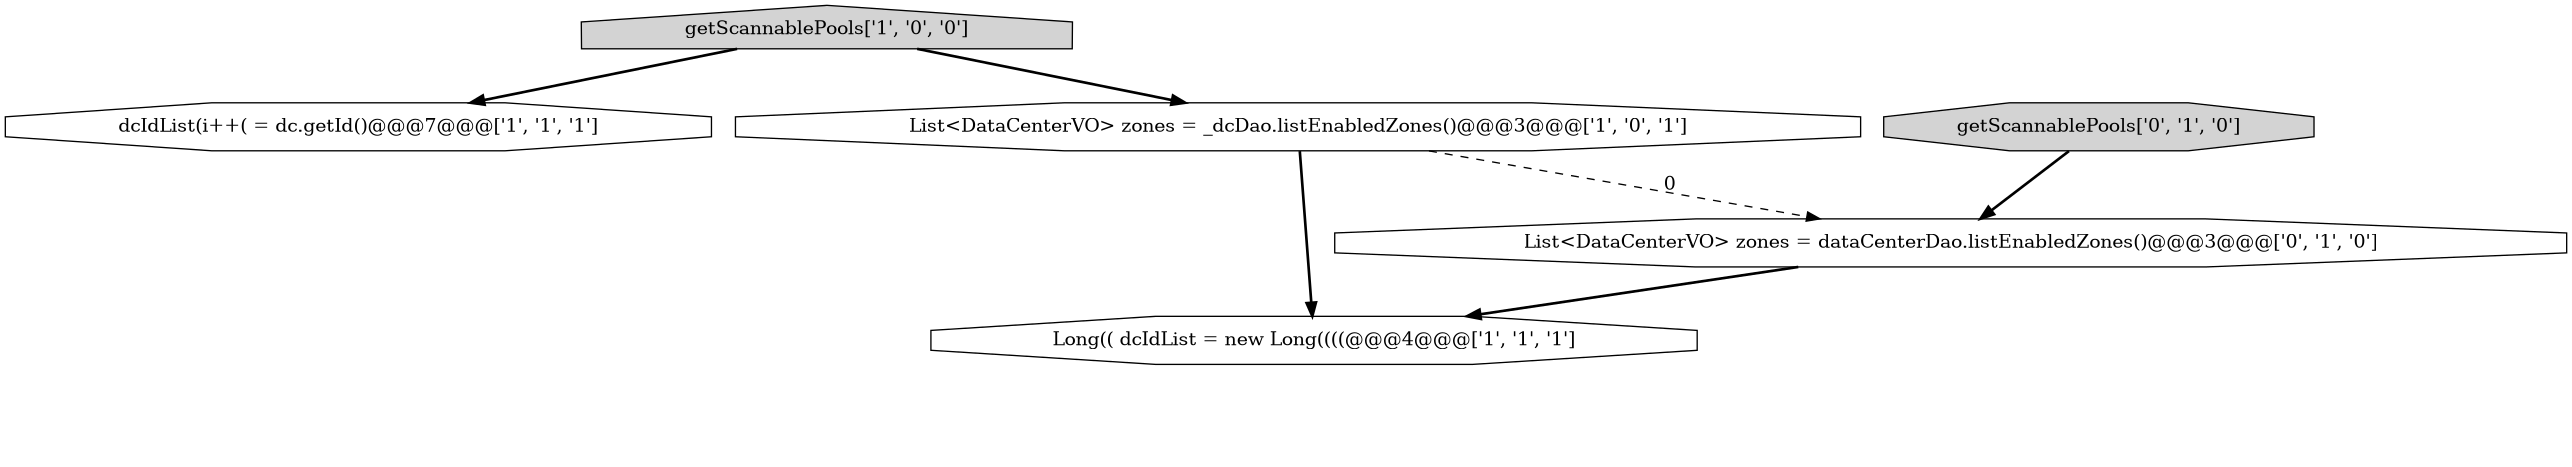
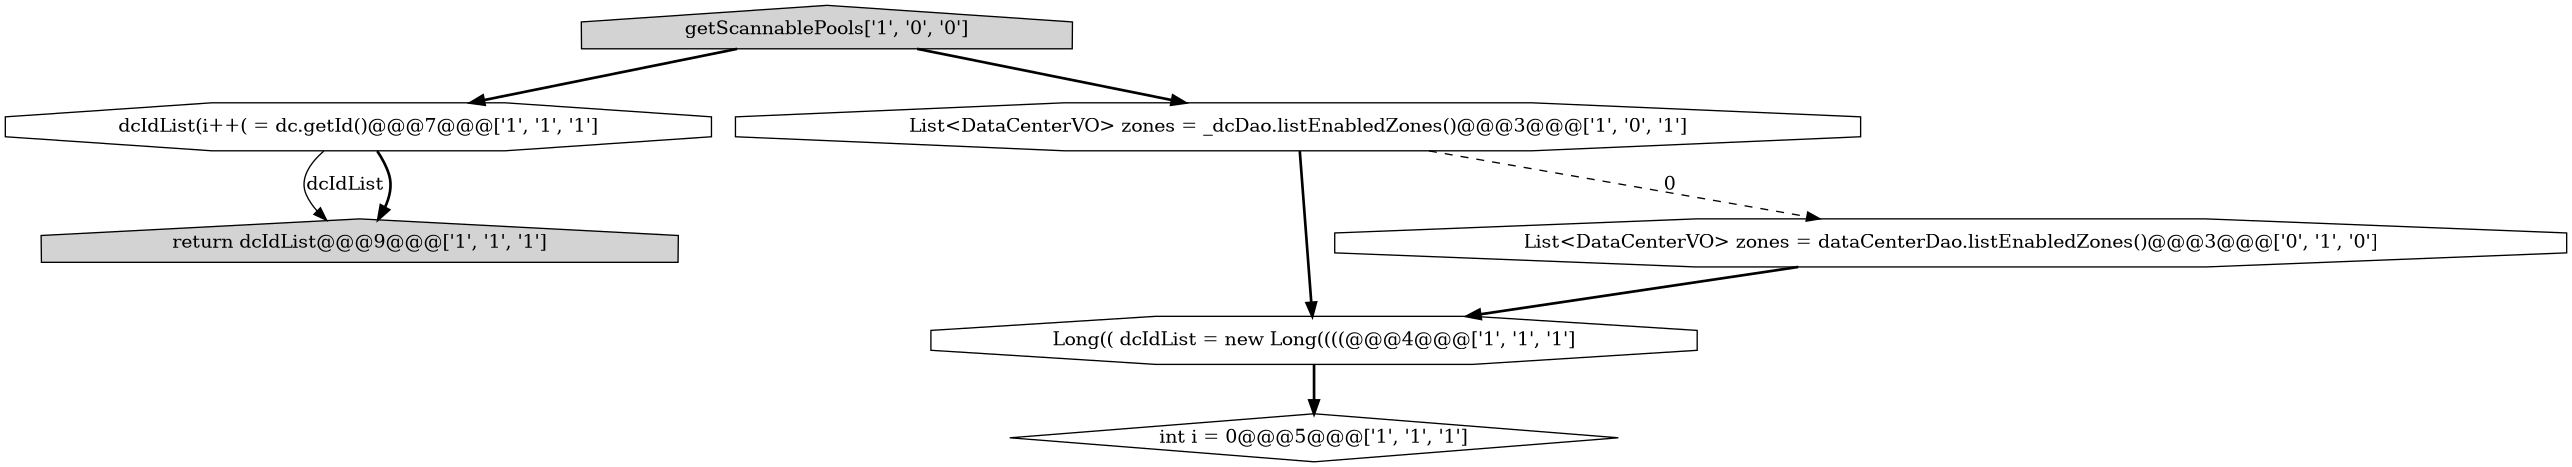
node "getScannablePools['0', '1', '0']": removed
node "return dcIdList@@@9@@@['1', '1', '1']": added
node "int i = 0@@@5@@@['1', '1', '1']": added
